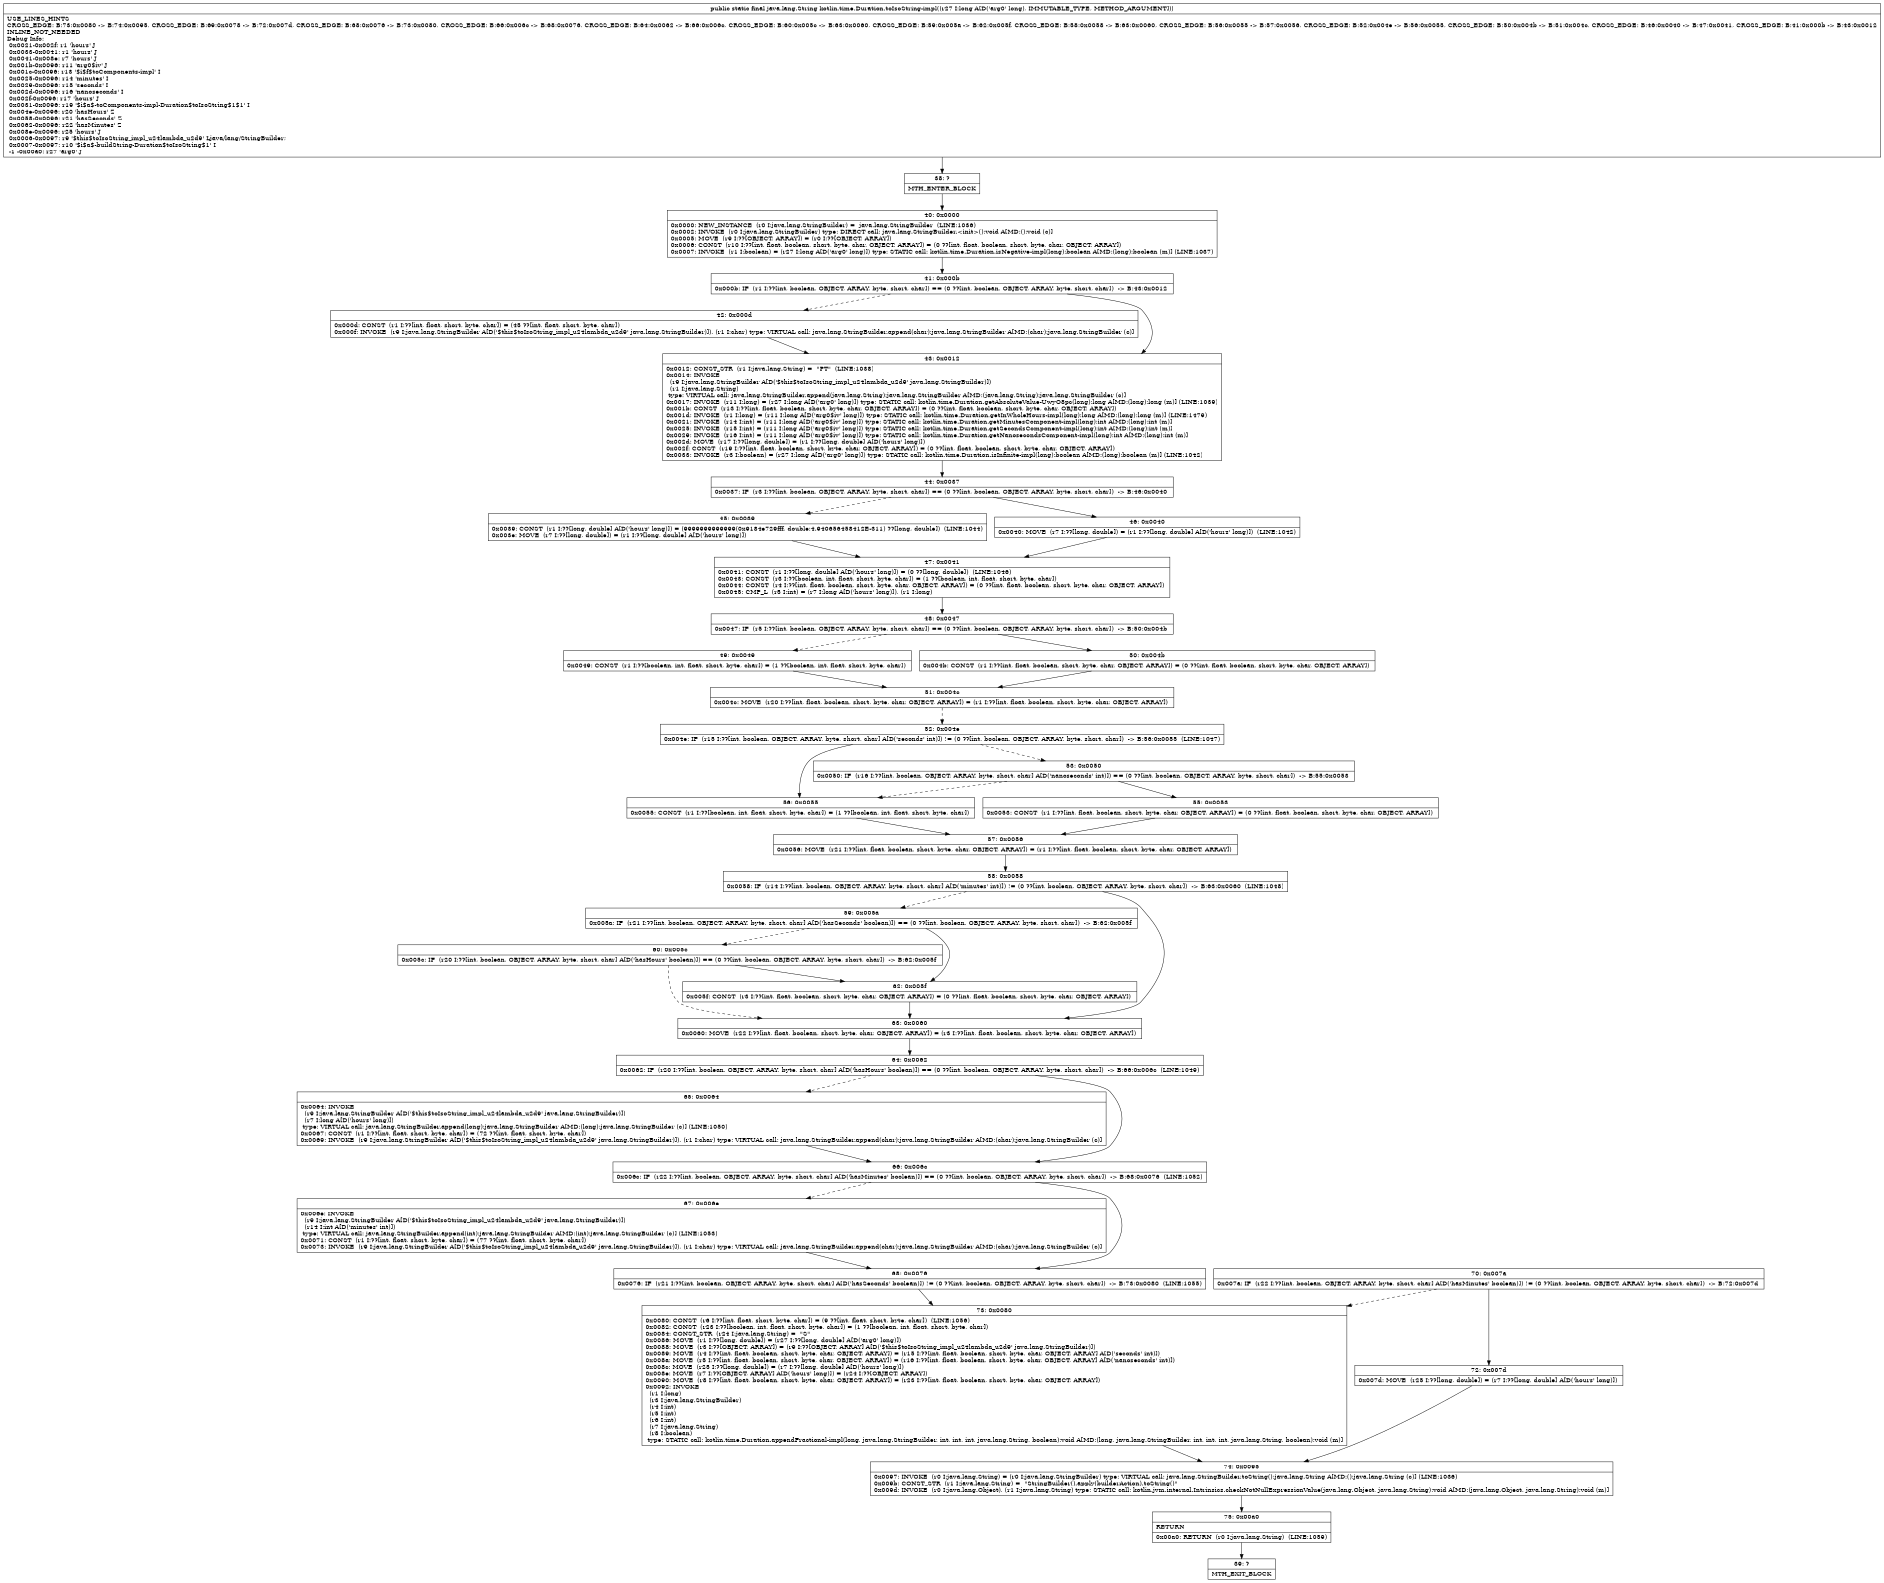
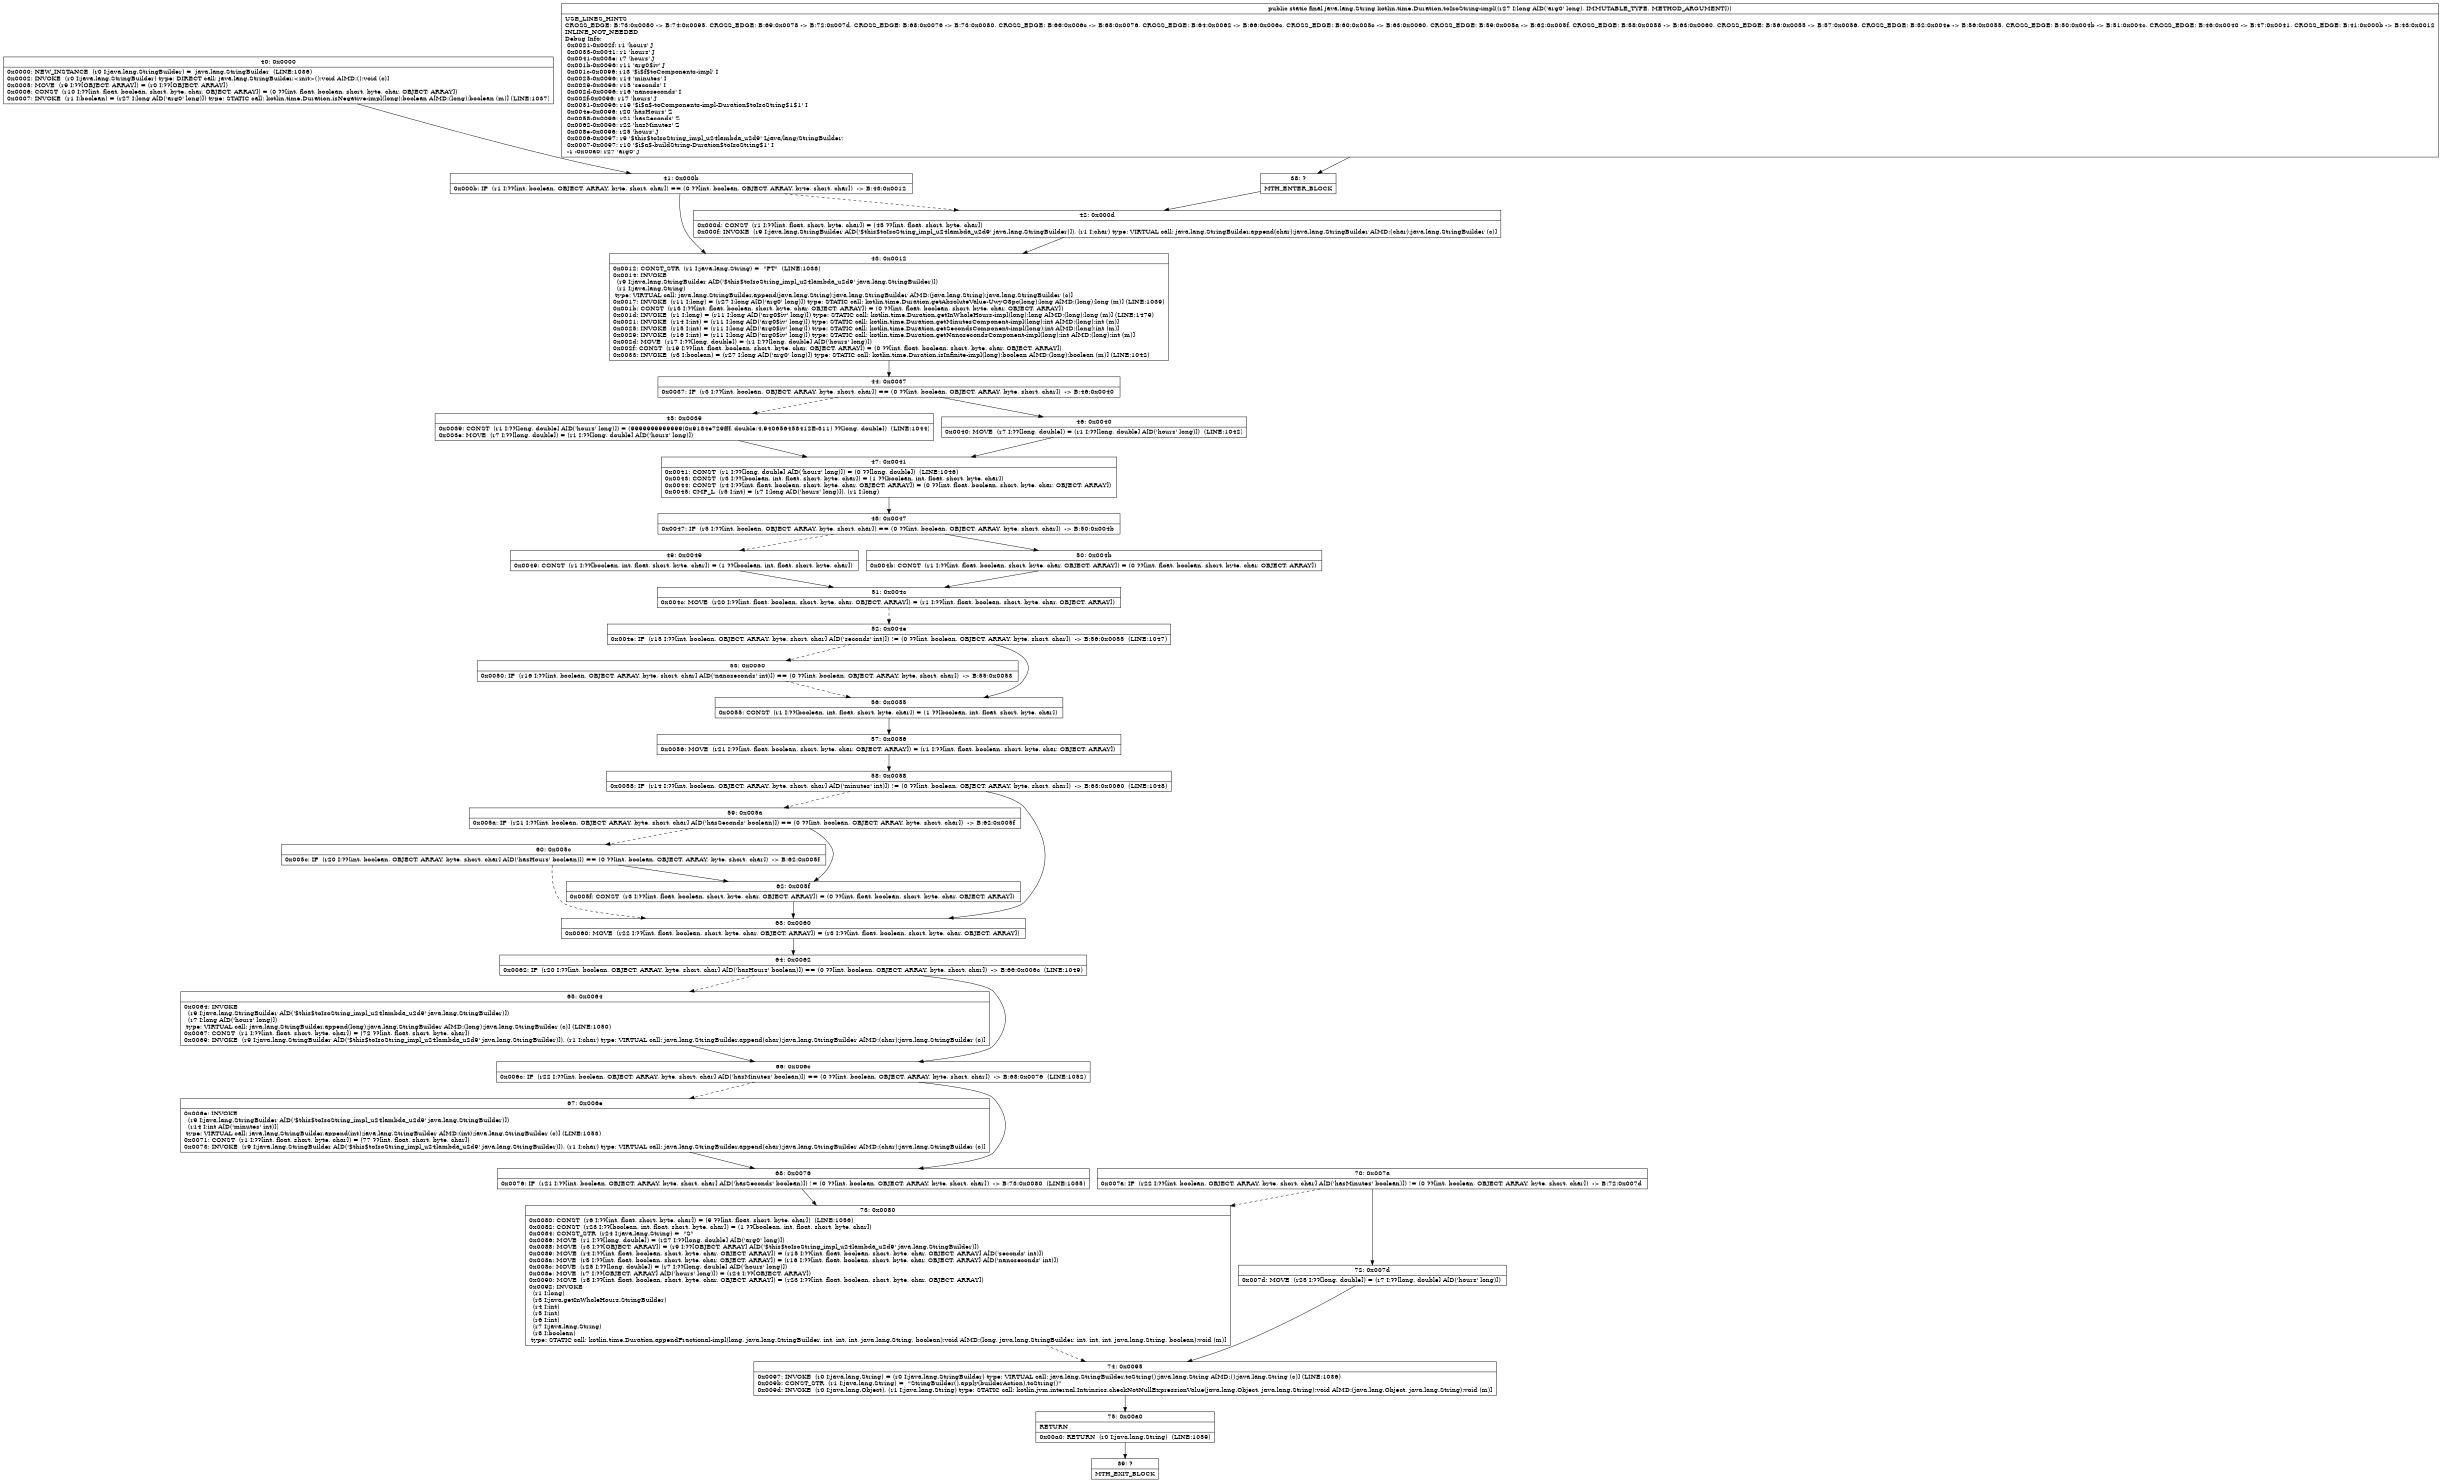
edge "38: ?" -> "40: 0x0000": now "38: ?" -> "42: 0x000d"
node "55: 0x0053": removed
node "73: 0x0080": text "(r3 I:java.lang.StringBuilder)" -> "(r3 I:java.getInWholeHours.StringBuilder)"
edge "73: 0x0080" -> "74: 0x0095": style solid -> dashed
